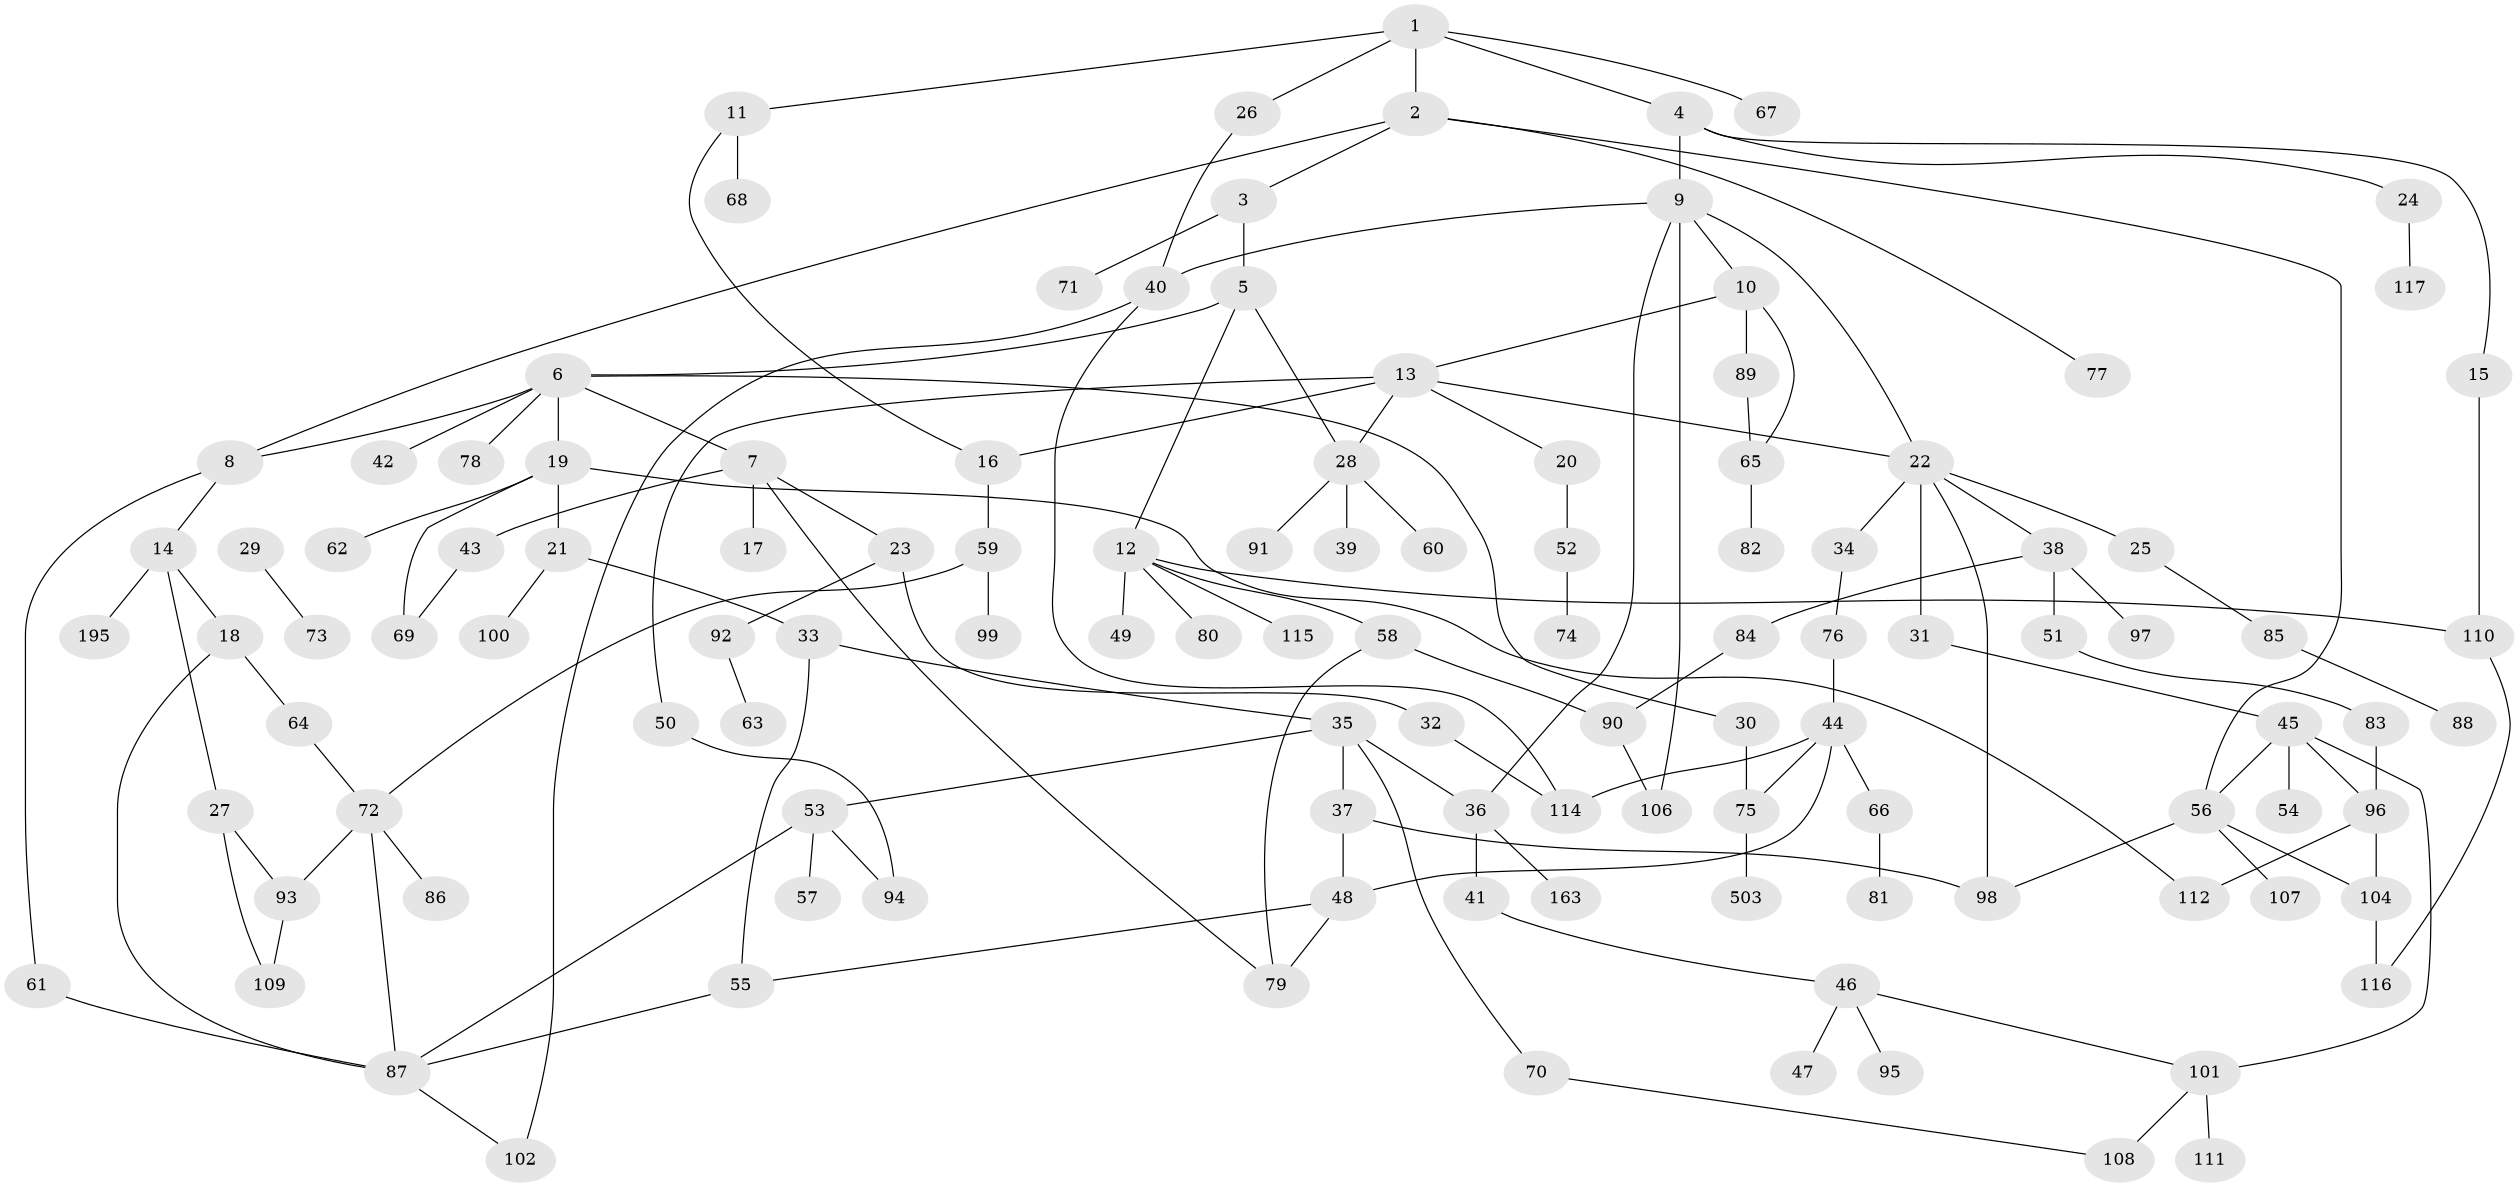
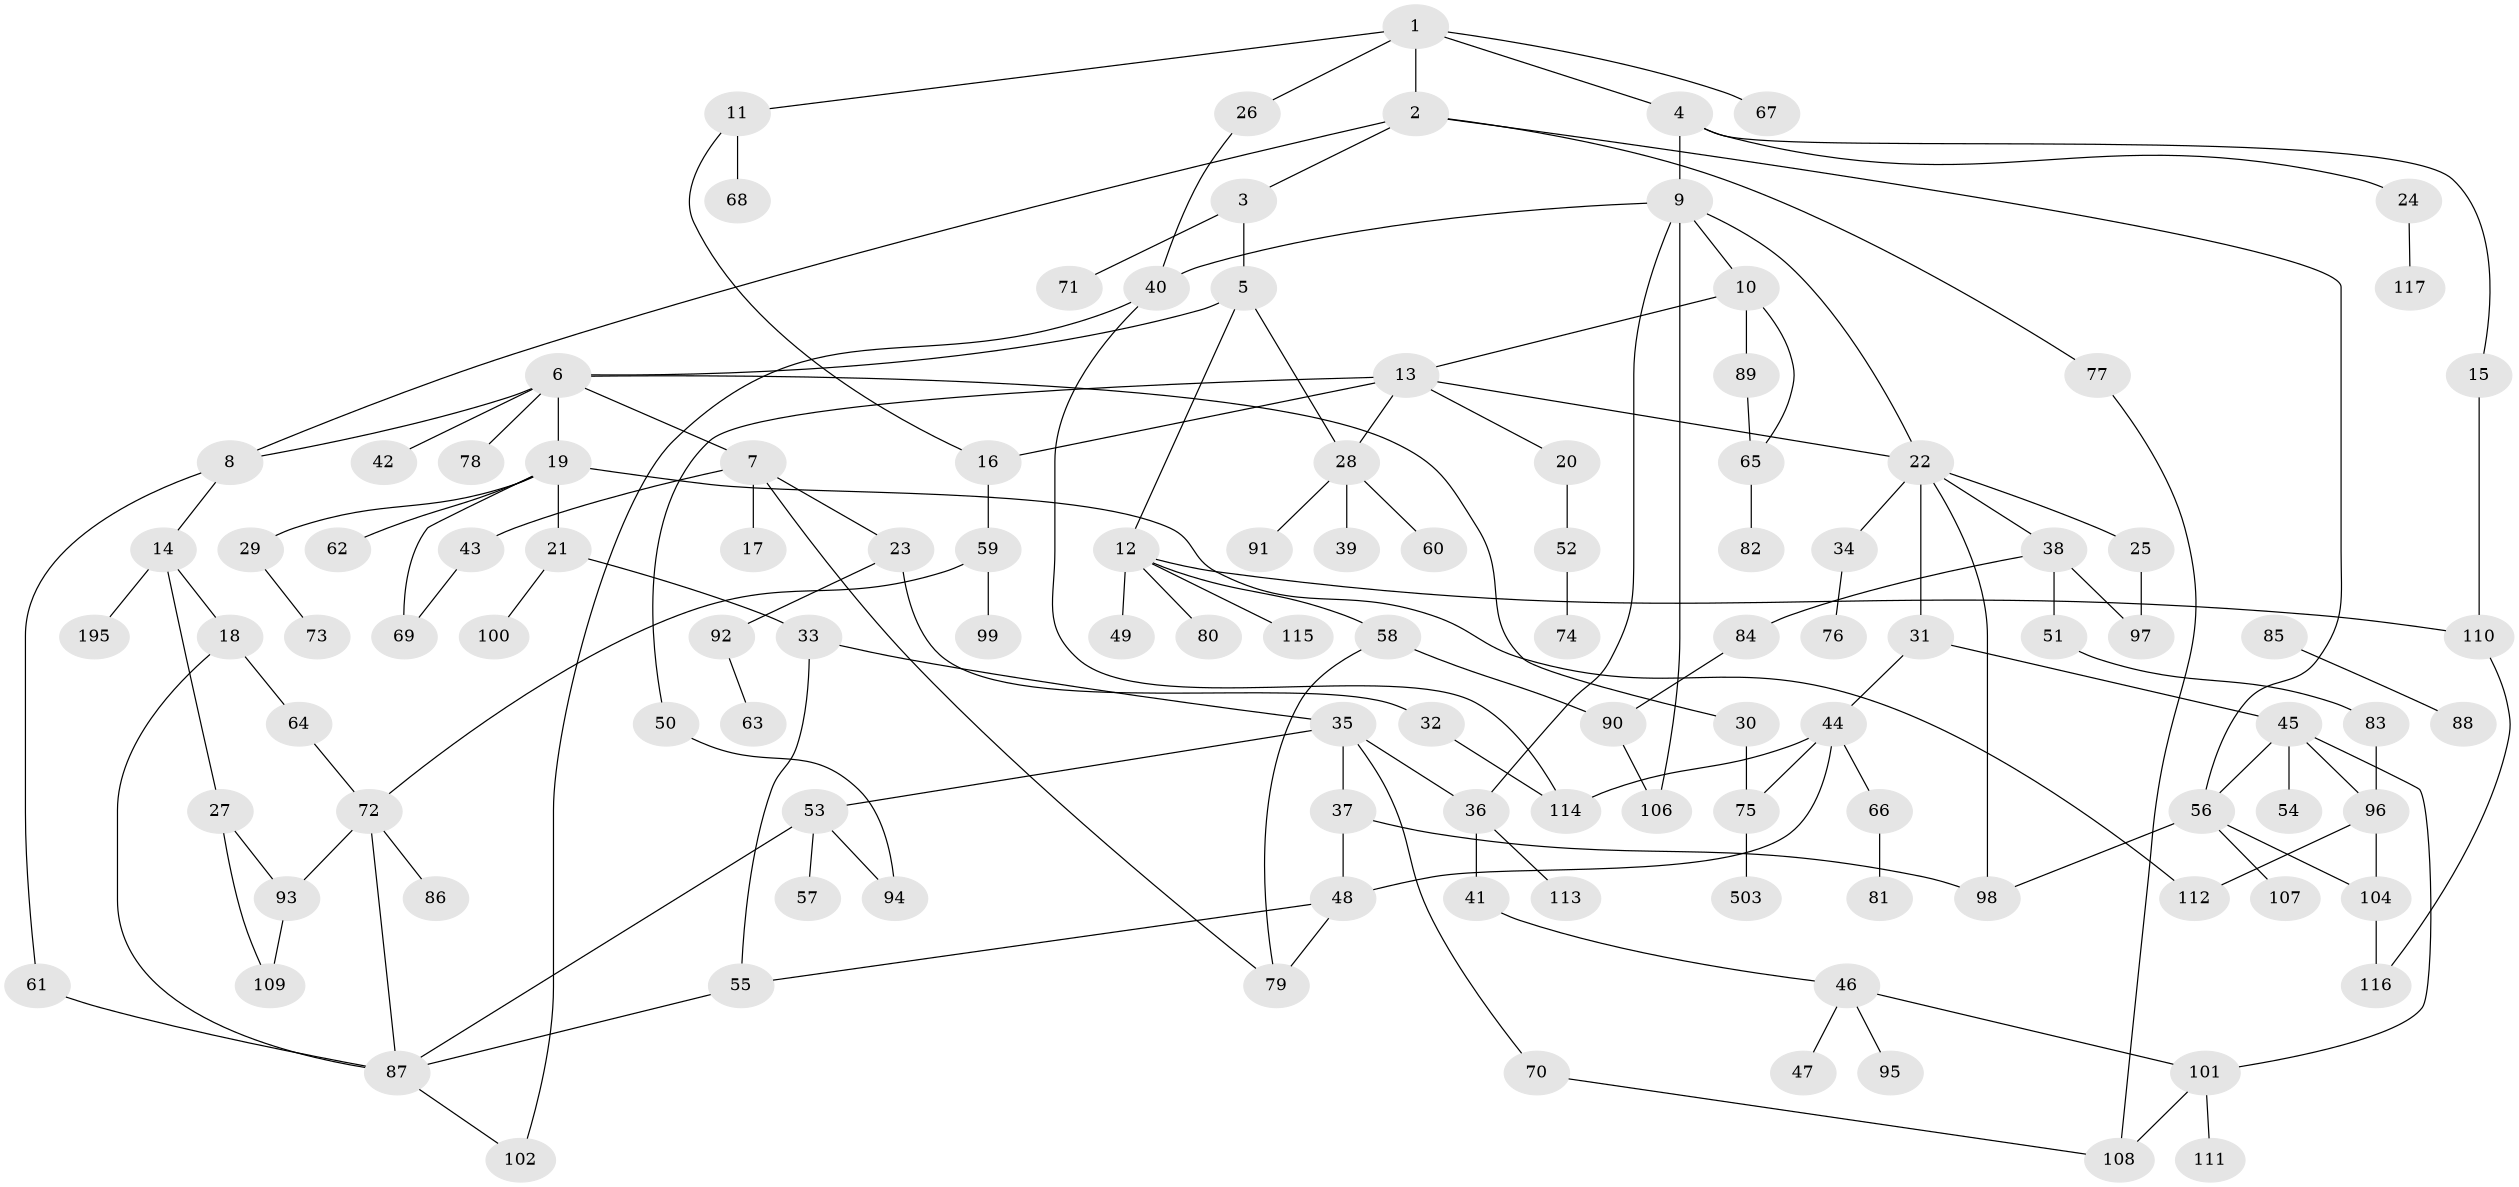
edge "19" -- "29": added
edge "25" -- "85": now "25" -- "97"
edge "76" -- "44": now "31" -- "44"
edge "77" -- "108": added
node "163": label "163" -> "113"
